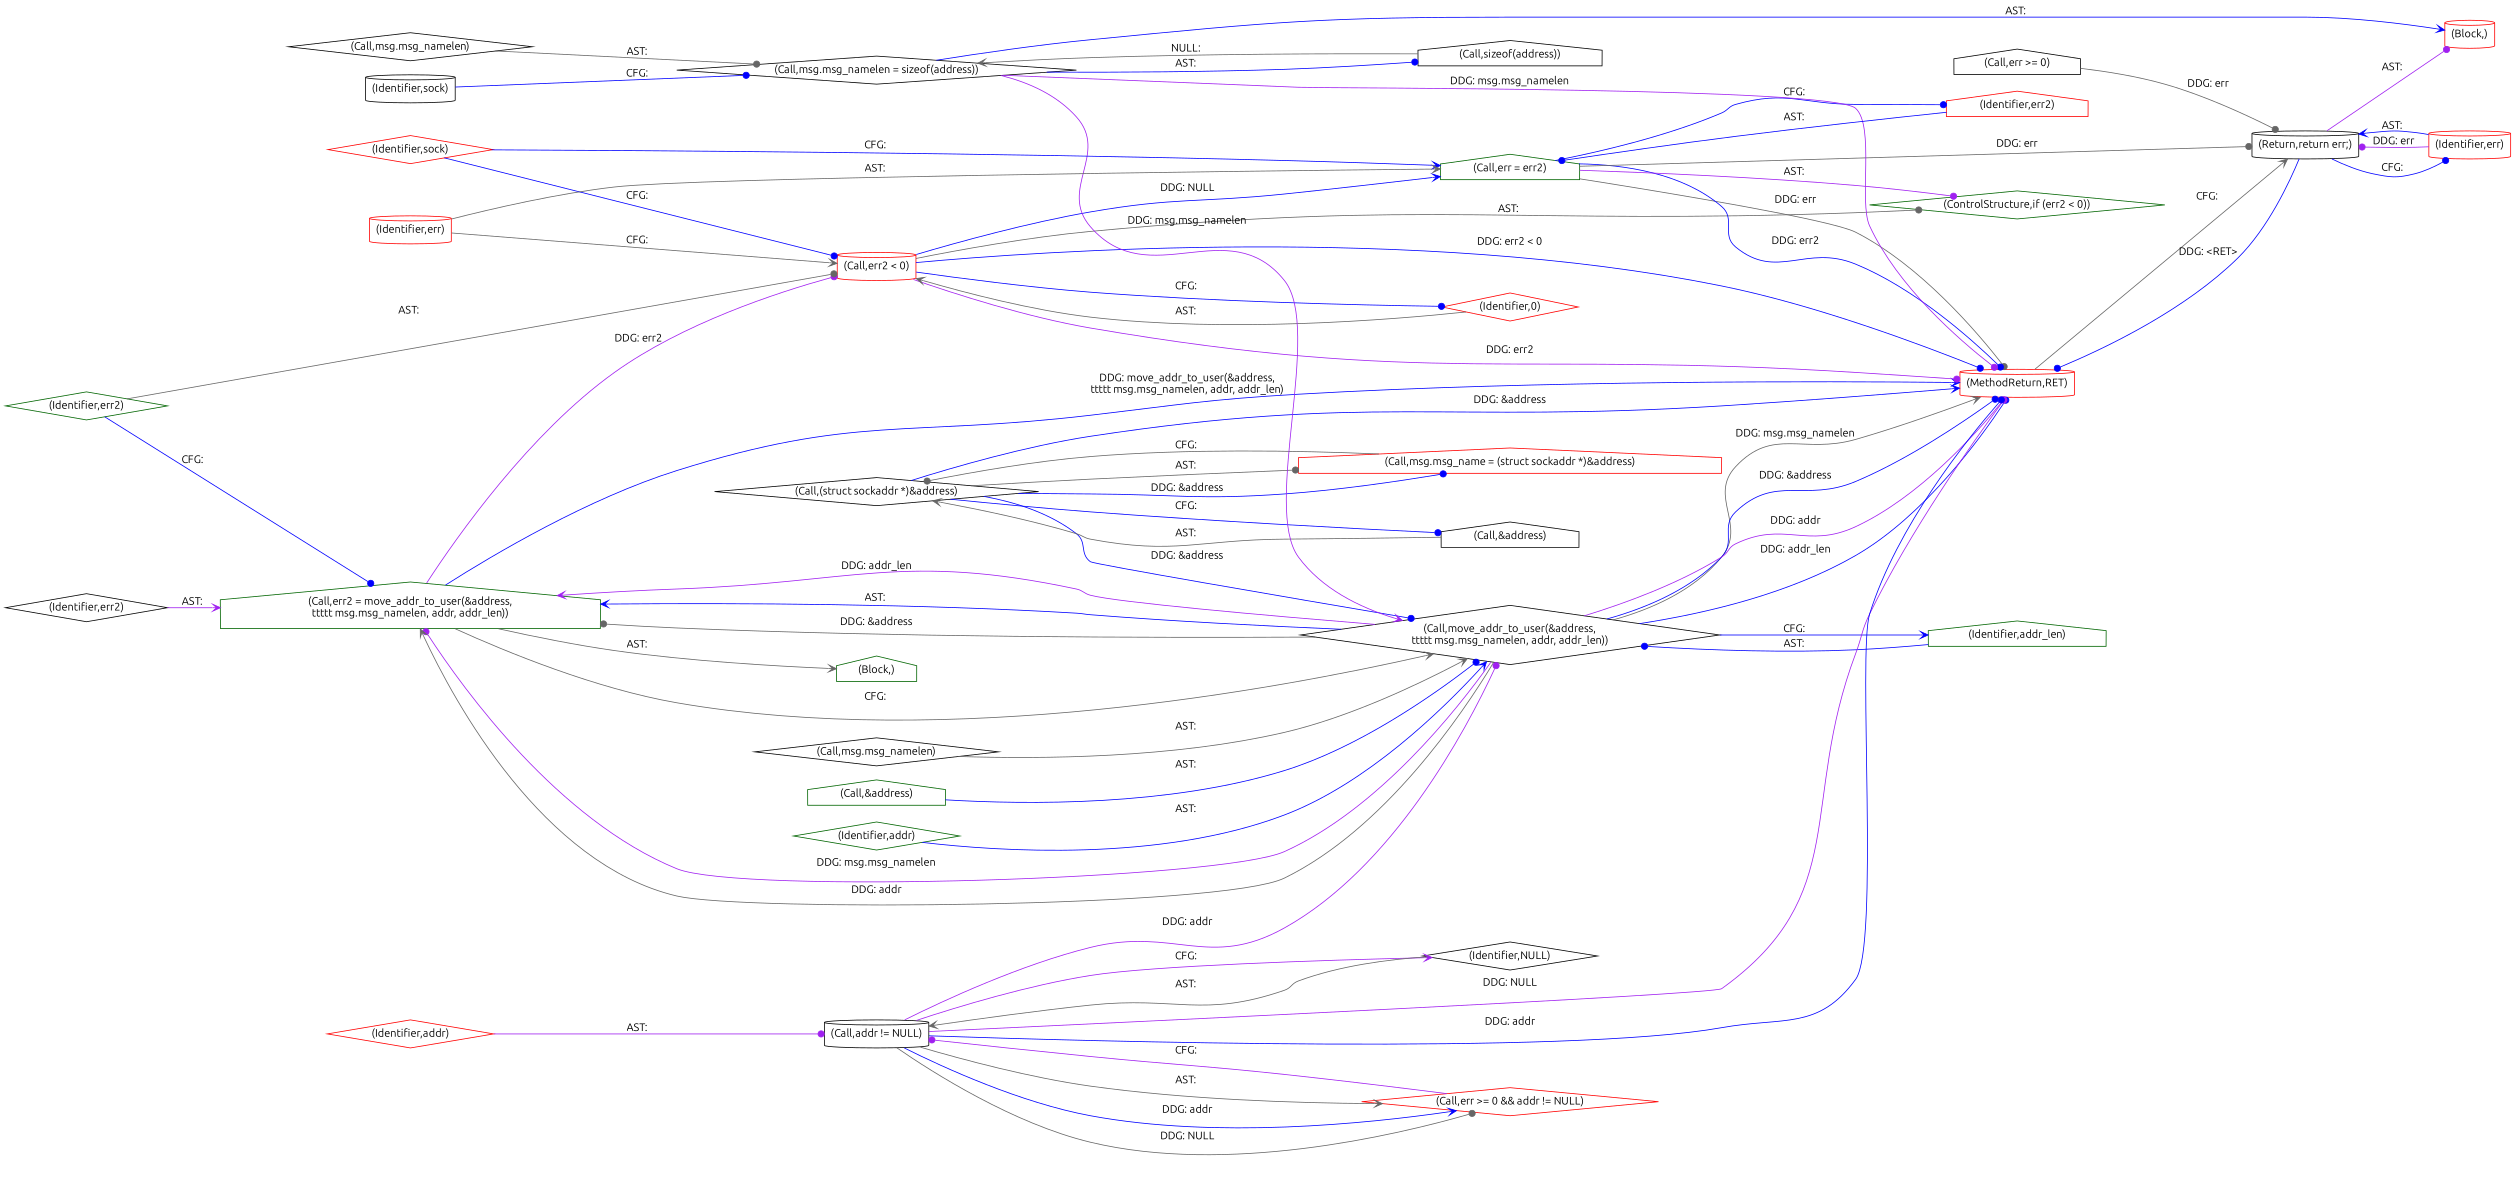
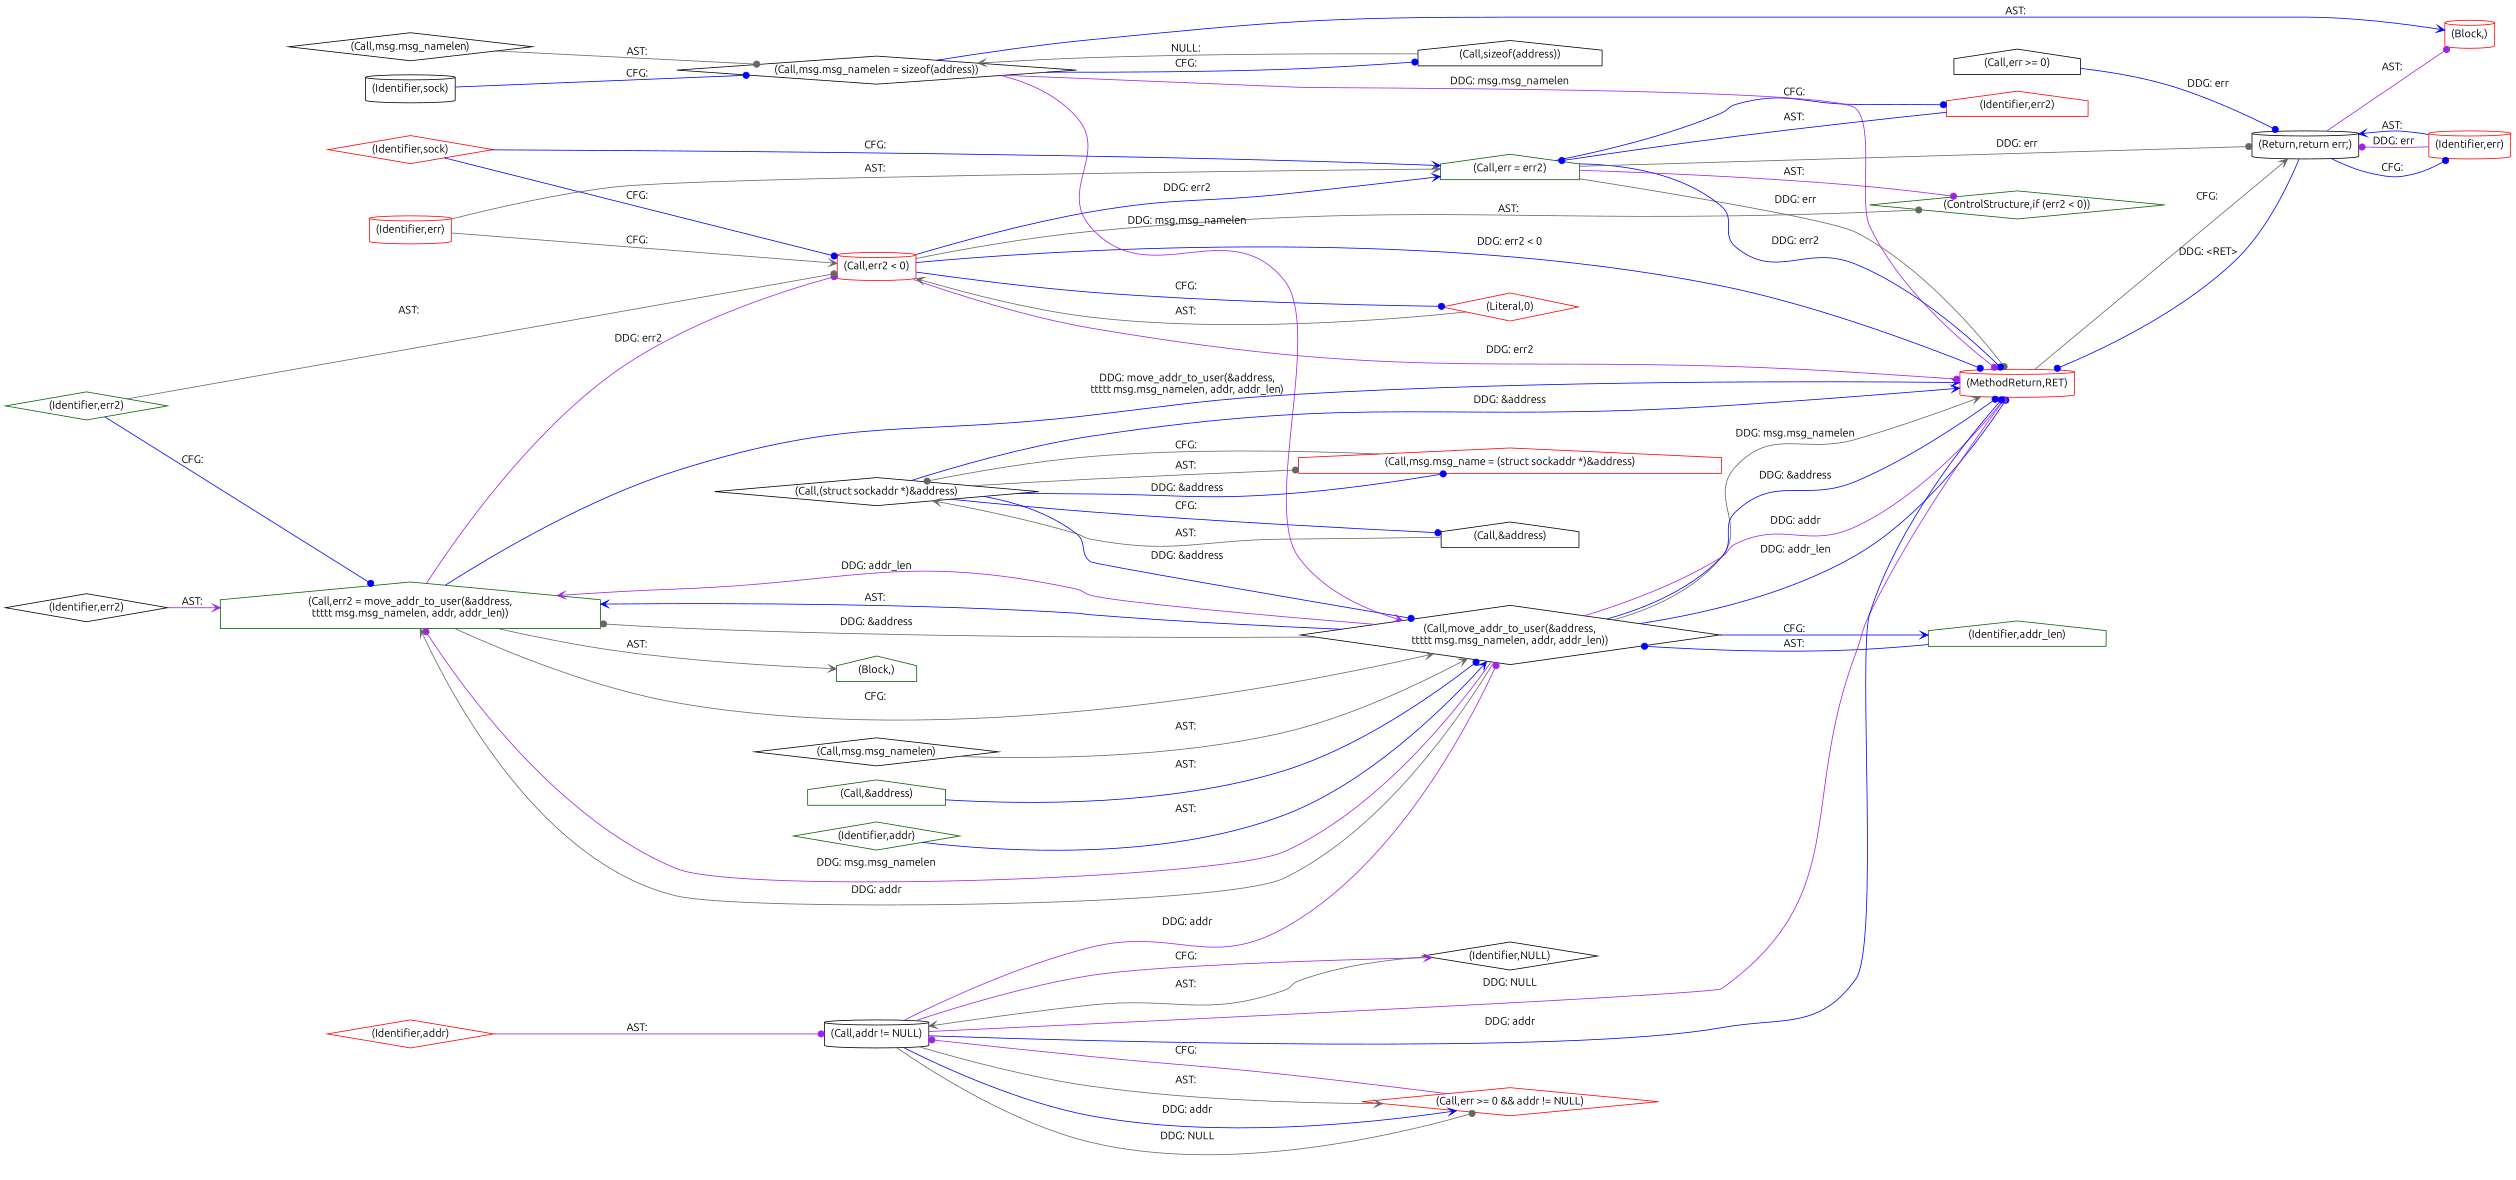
edge "(Call,msg.msg_namelen = sizeof(address))" -> "(Call,sizeof(address))": label "AST: " -> "CFG: "
edge "(Call,err >= 0)" -> "(Return,return err;)": color gray40 -> blue
edge "(Call,err2 < 0)" -> "(Call,err = err2)": label "DDG: NULL" -> "DDG: err2"
node "(Identifier,0)": label "(Identifier,0)" -> "(Literal,0)"
